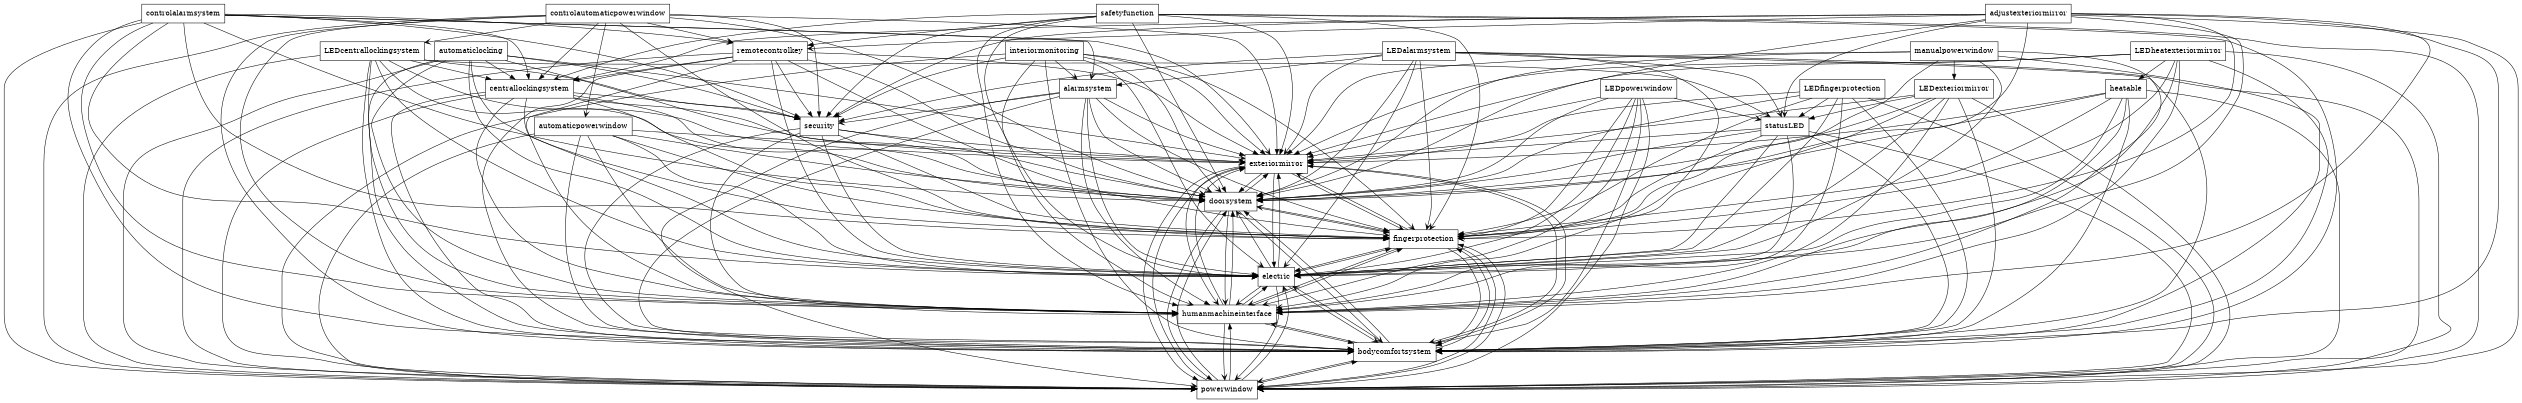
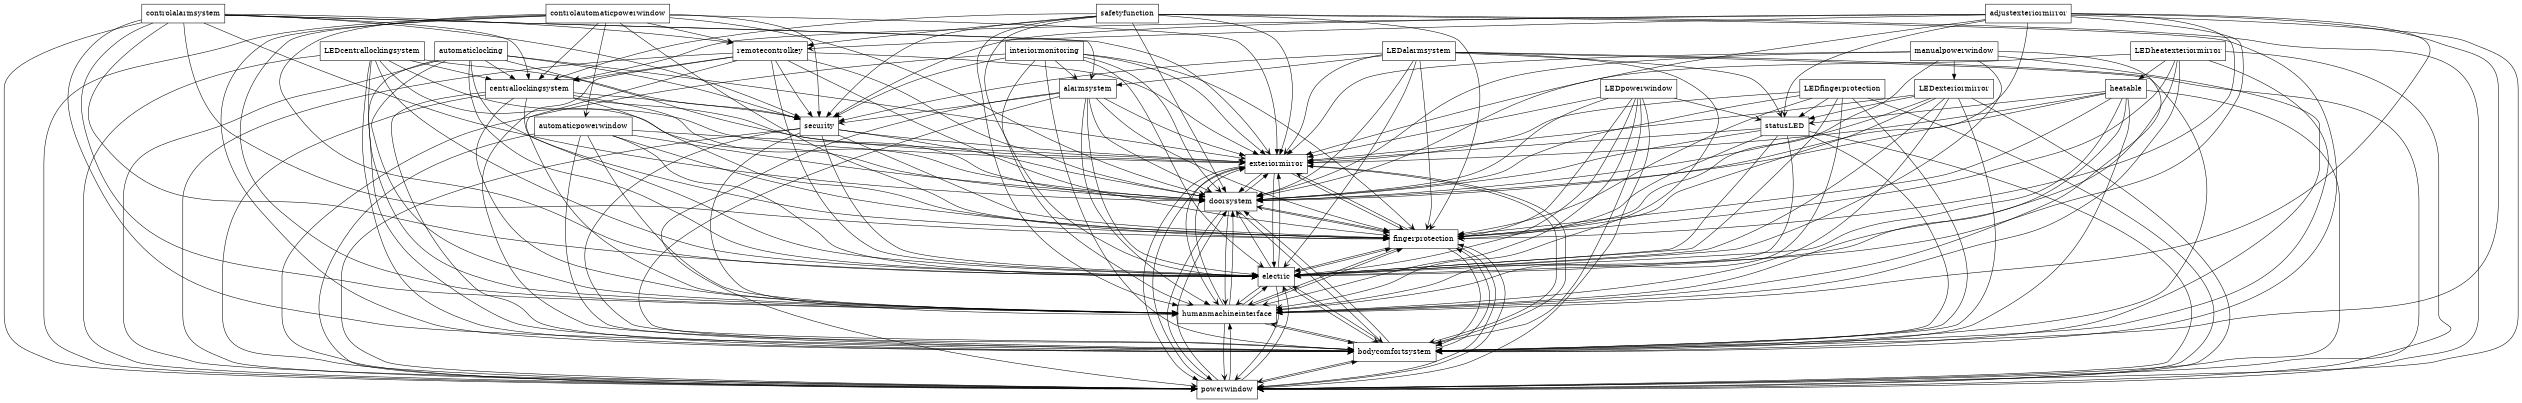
edge "controlautomaticpowerwindow" -> "LEDcentrallockingsystem": now "controlautomaticpowerwindow" -> "electric"
edge "LEDcentrallockingsystem" -> "statusLED": now "heatable" -> "statusLED"
edge "LEDheatexteriormirror" -> "exteriormirror": removed
edge "security" -> "powerwindow": added
